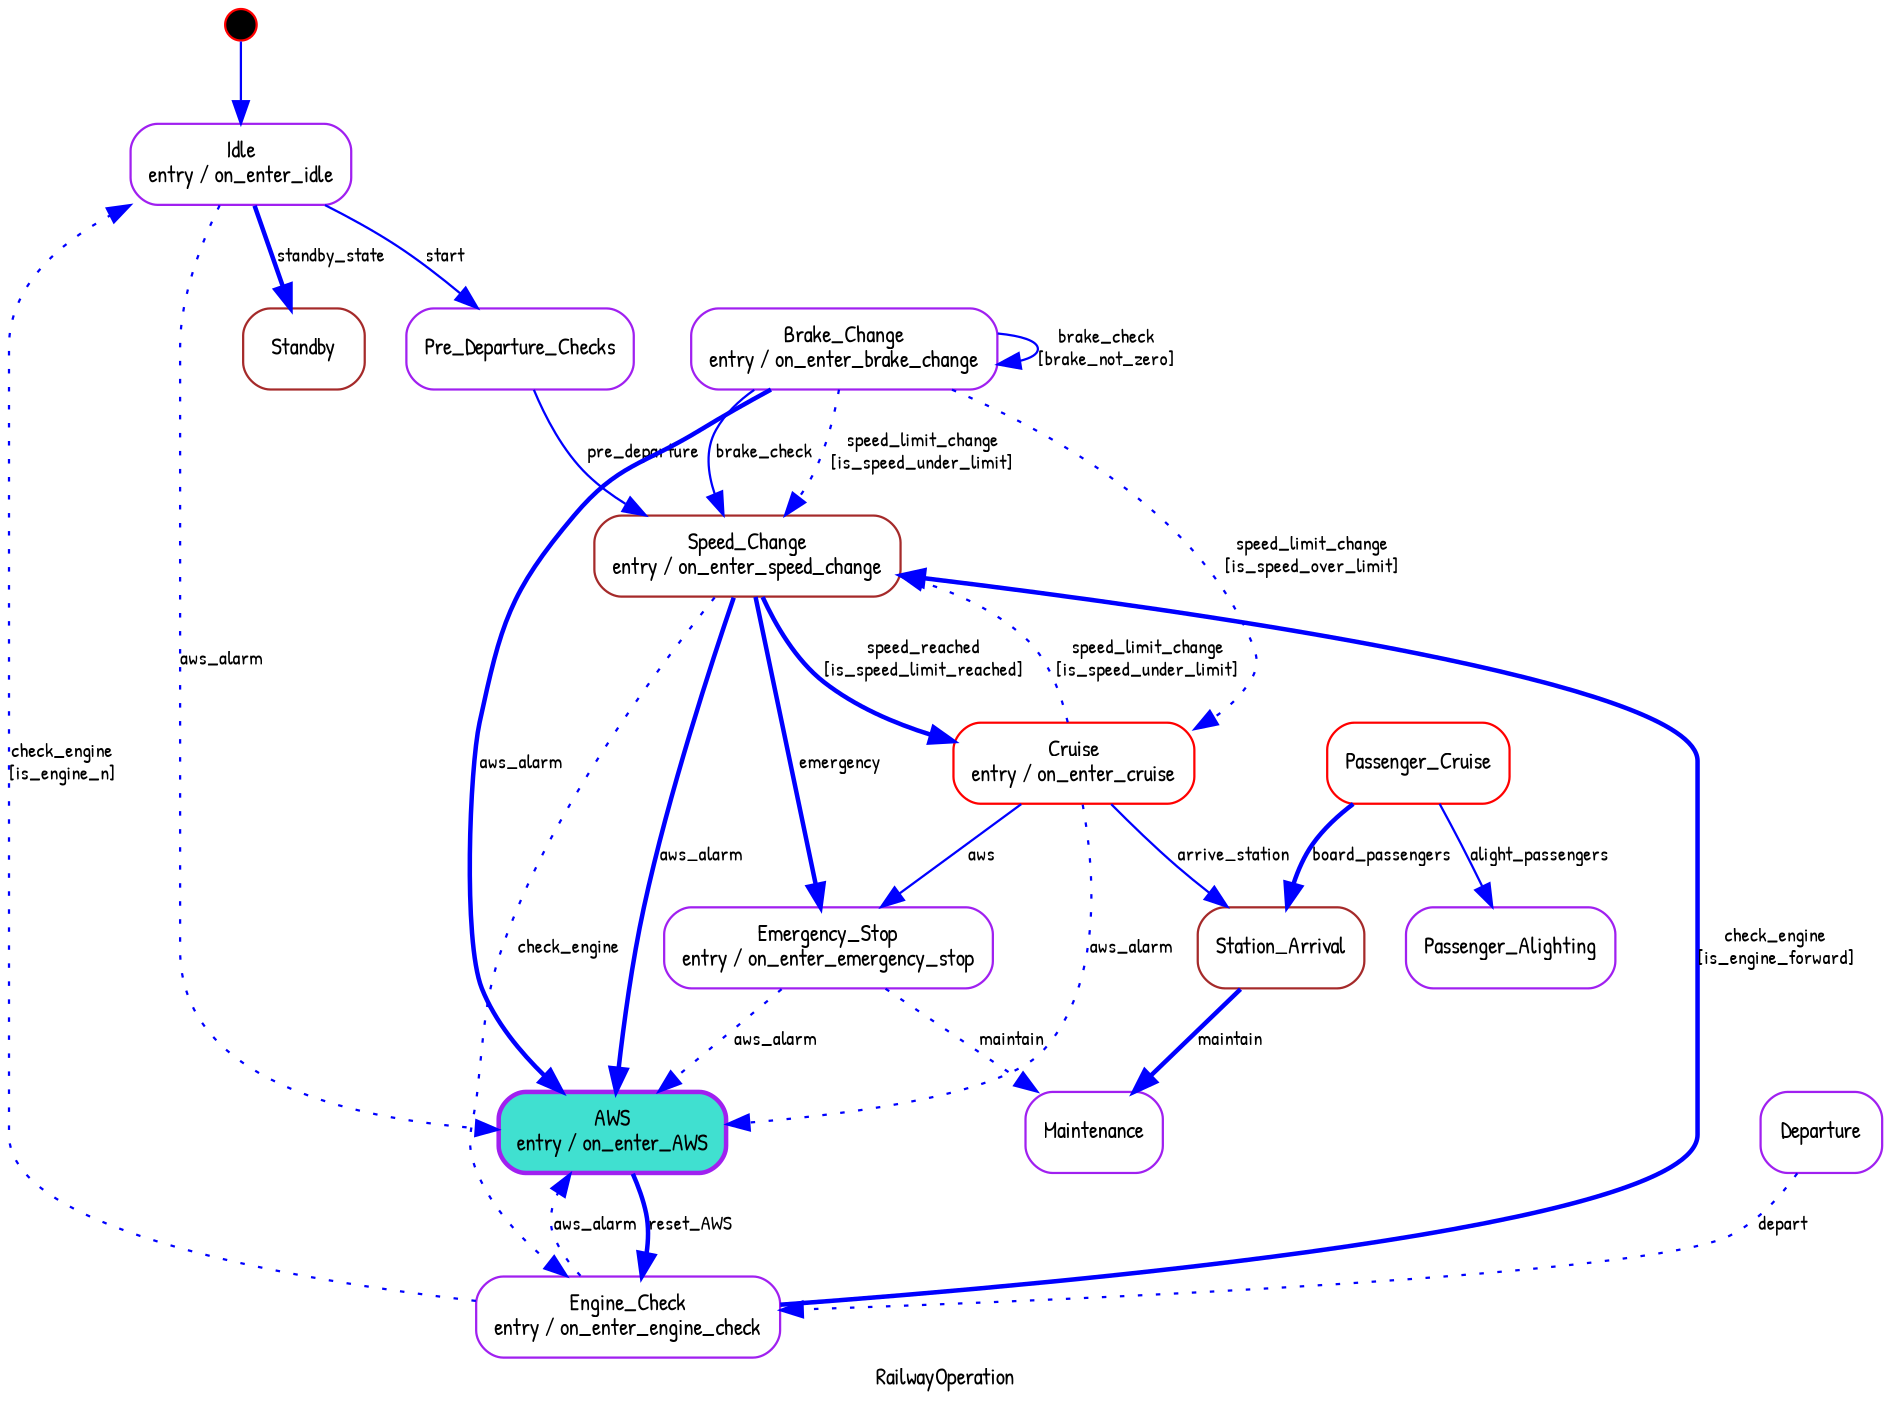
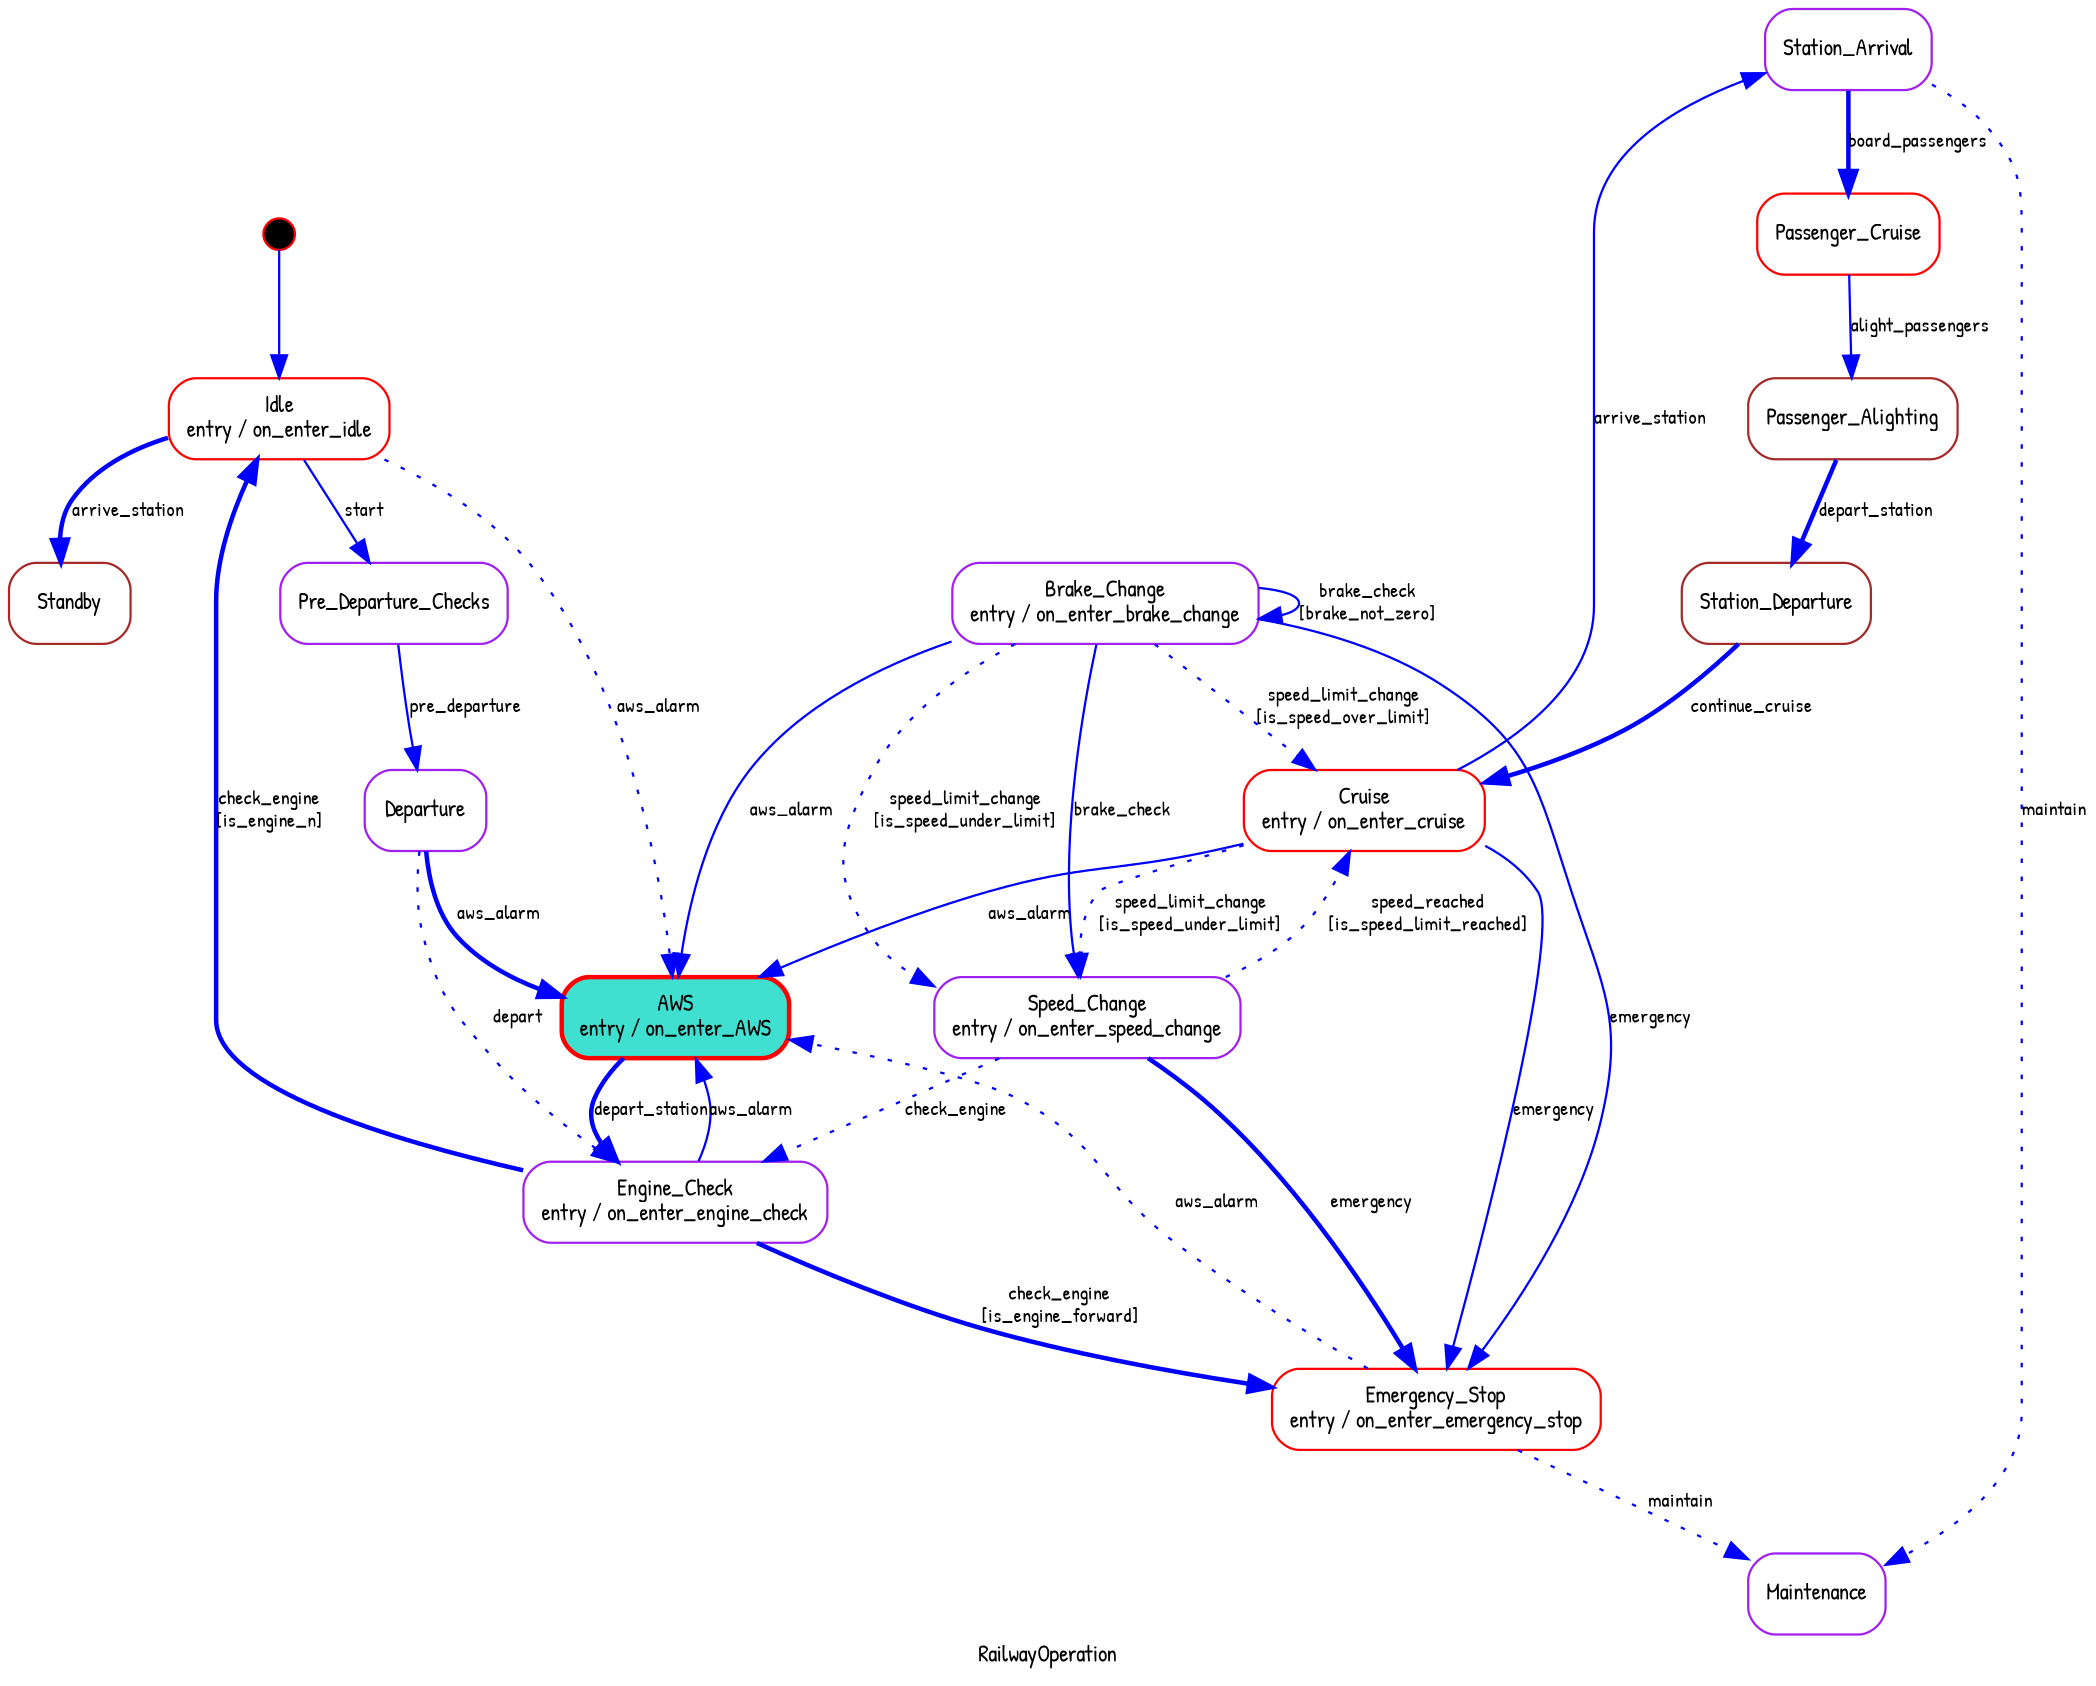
node "Idle entry / on_enter_idle": color purple -> red
edge "Idle entry / on_enter_idle" -> "Standby": label "standby_state" -> "arrive_station"
edge "Pre_Departure_Checks" -> "Speed_Change entry / on_enter_speed_change": now "Pre_Departure_Checks" -> "Departure"
node "Speed_Change entry / on_enter_speed_change": color brown -> purple
node "Station_Departure": added
edge "Brake_Change entry / on_enter_brake_change" -> "AWS entry / on_enter_AWS": style bold -> solid
edge "Speed_Change entry / on_enter_speed_change" -> "Cruise entry / on_enter_cruise": style bold -> dotted
edge "Speed_Change entry / on_enter_speed_change" -> "AWS entry / on_enter_AWS": now "Departure" -> "AWS entry / on_enter_AWS"
edge "Passenger_Cruise" -> "Station_Arrival": reversed
edge "Cruise entry / on_enter_cruise" -> "Emergency_Stop entry / on_enter_emergency_stop": label "aws" -> "emergency"
edge "Engine_Check entry / on_enter_engine_check" -> "Idle entry / on_enter_idle": style dotted -> bold
edge "Brake_Change entry / on_enter_brake_change" -> "Emergency_Stop entry / on_enter_emergency_stop": added, label "emergency"
node "Emergency_Stop entry / on_enter_emergency_stop": color purple -> red
node "Station_Arrival": color brown -> purple
node "Passenger_Alighting": color purple -> brown
edge "Engine_Check entry / on_enter_engine_check" -> "Speed_Change entry / on_enter_speed_change": now "Engine_Check entry / on_enter_engine_check" -> "Emergency_Stop entry / on_enter_emergency_stop"
edge "Station_Arrival" -> "Maintenance": style bold -> dotted
edge "Cruise entry / on_enter_cruise" -> "AWS entry / on_enter_AWS": style dotted -> solid
node "AWS entry / on_enter_AWS": color purple -> red
edge "AWS entry / on_enter_AWS" -> "Engine_Check entry / on_enter_engine_check": label "reset_AWS" -> "depart_station"
edge "Engine_Check entry / on_enter_engine_check" -> "AWS entry / on_enter_AWS": style dotted -> solid
